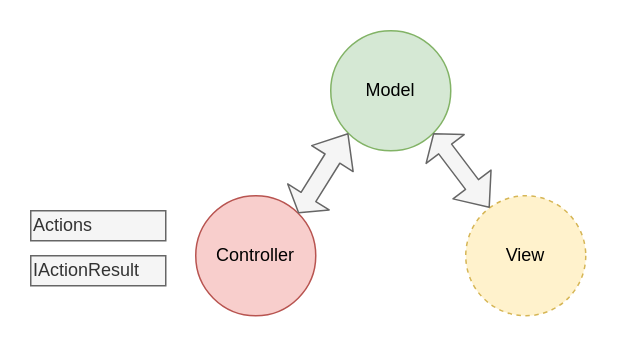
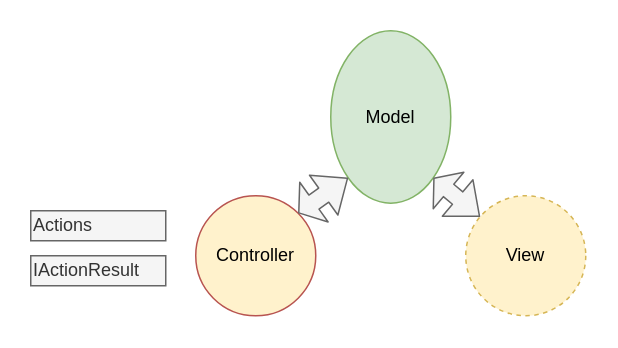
node "Model": size 120x120 -> 120x173
node "Controller": fillcolor #f8cecc -> #fff2cc
